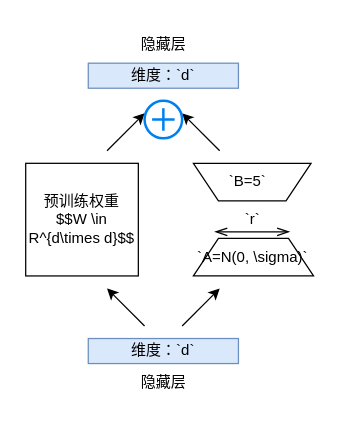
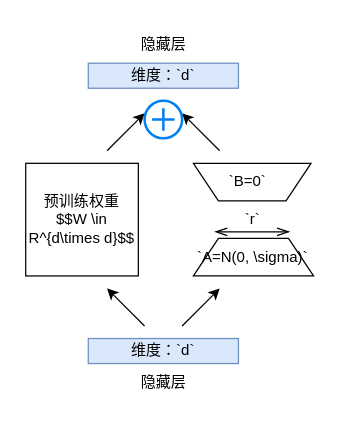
node "`B=5`": label "`B=5`" -> "`B=0`"
